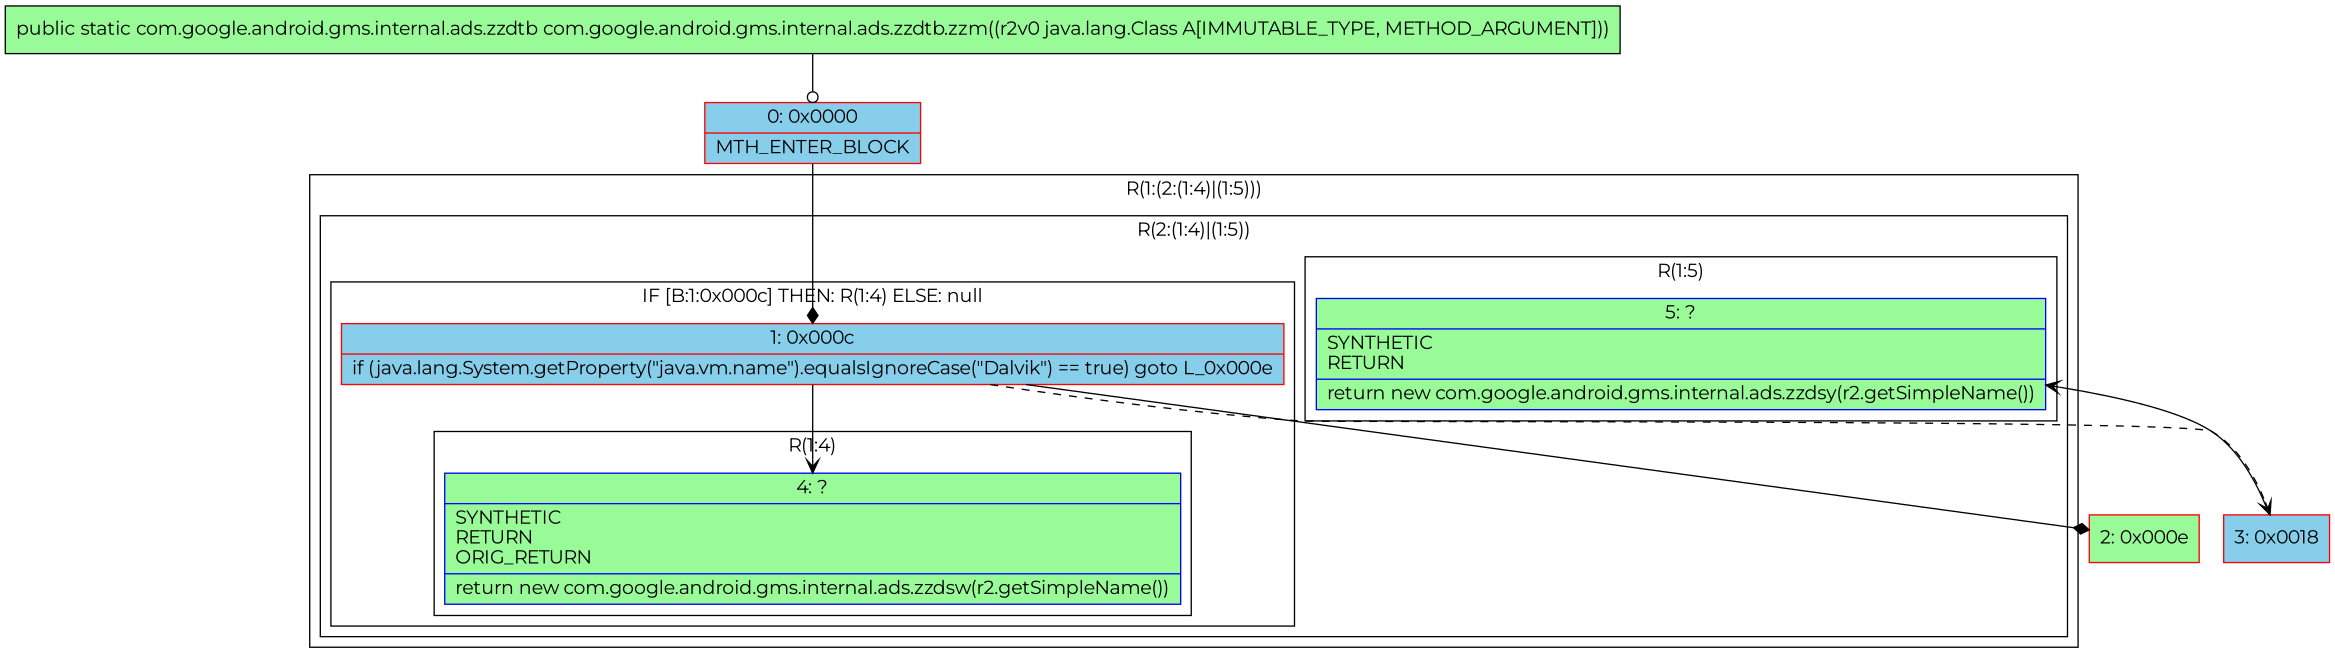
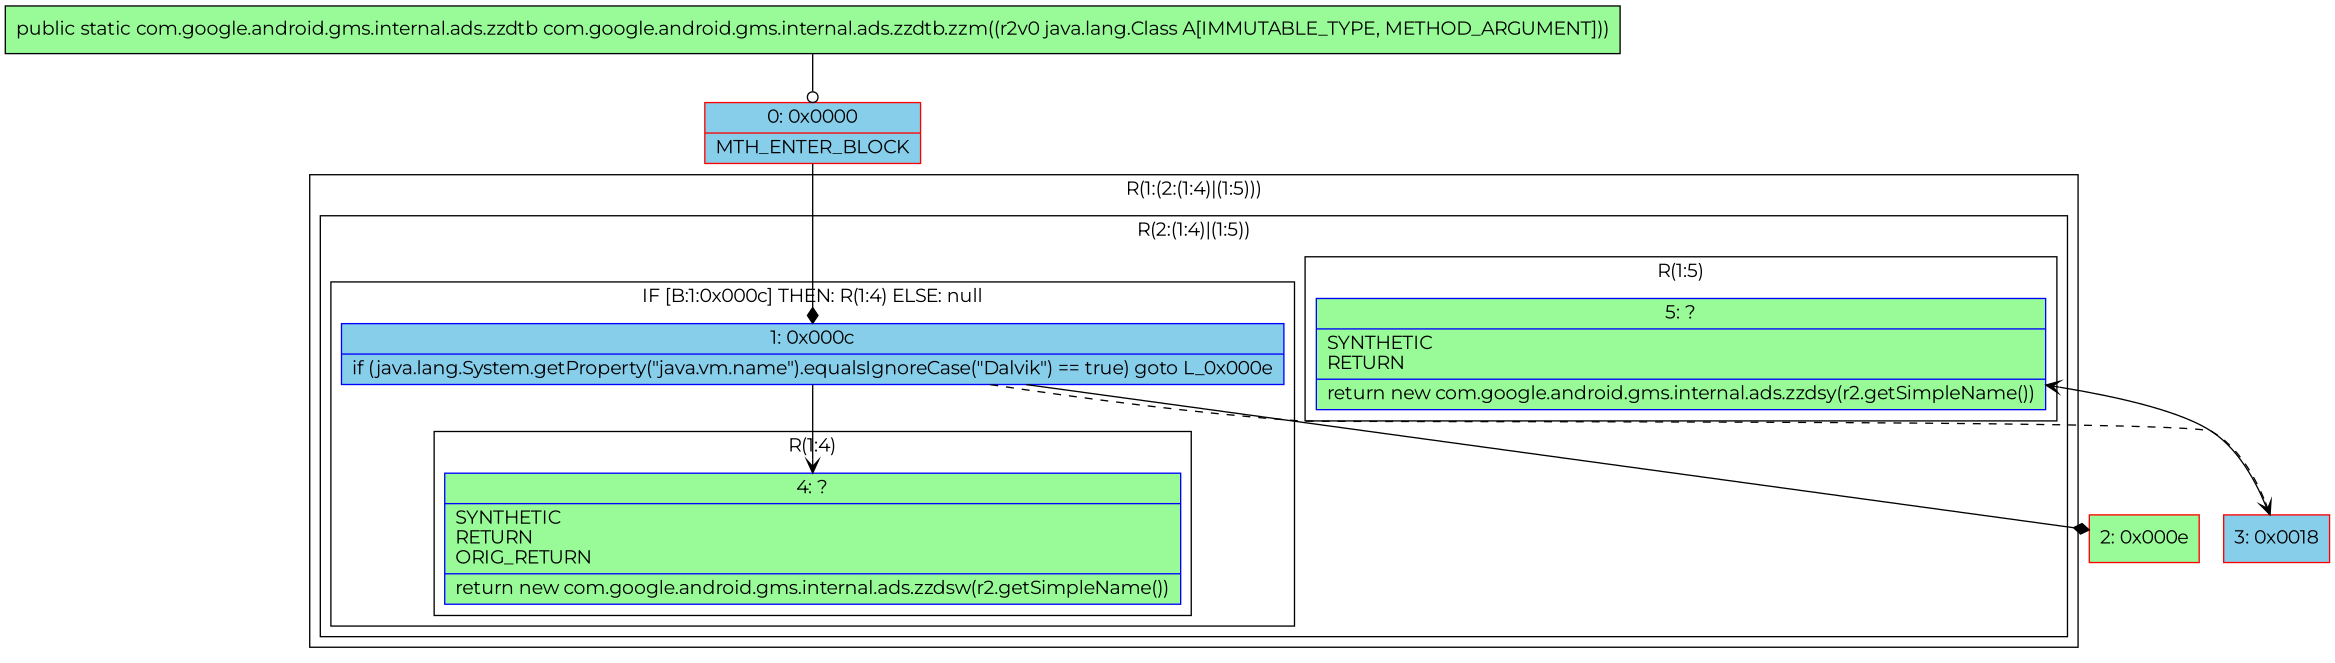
node "1: 0x000c": color red -> blue
